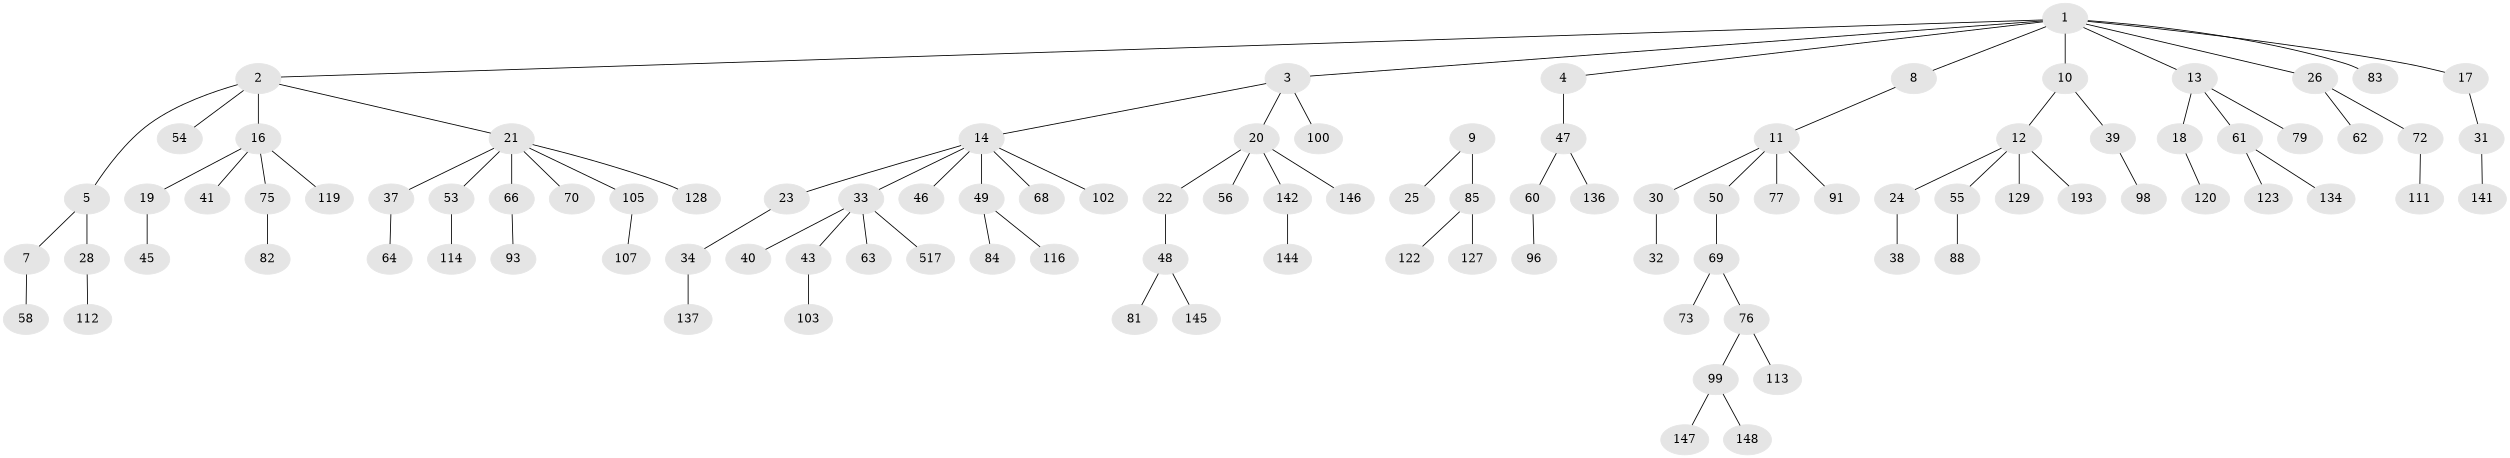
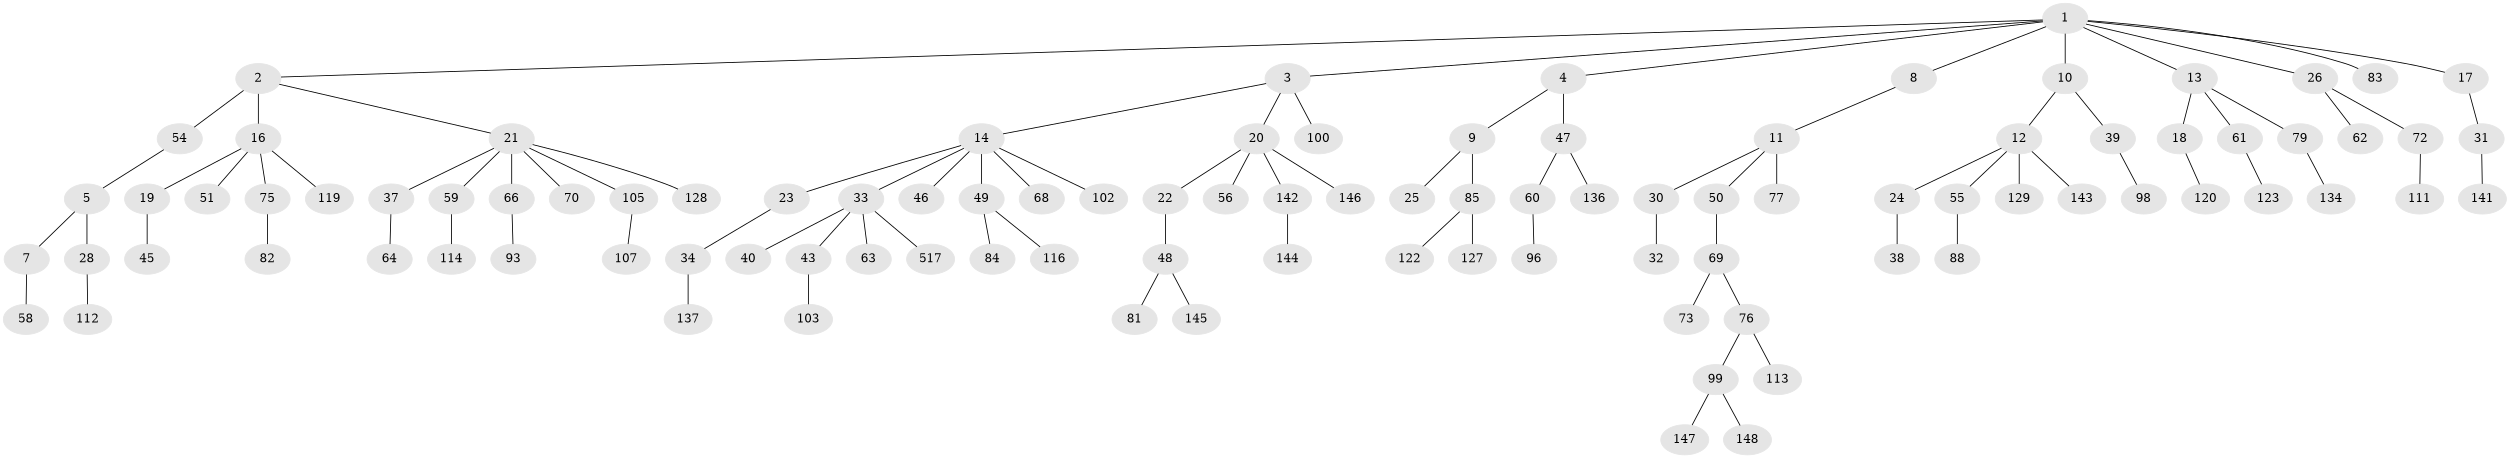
edge "4" -- "9": added
edge "2" -- "5": now "54" -- "5"
edge "61" -- "134": now "79" -- "134"
node "41": label "41" -> "51"
node "53": label "53" -> "59"
node "91": removed
node "193": label "193" -> "143"
